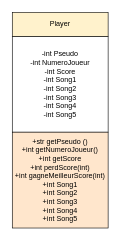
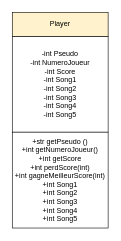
node "+str getPseudo () +int getNumeroJoueur() +int getScore +int perdScore(int) +int gagneMeilleurScore(int) +int Song1 +int Song2 +int Song3 +int Song4 +int Song5": fillcolor #ffe6cc -> #ffffff
